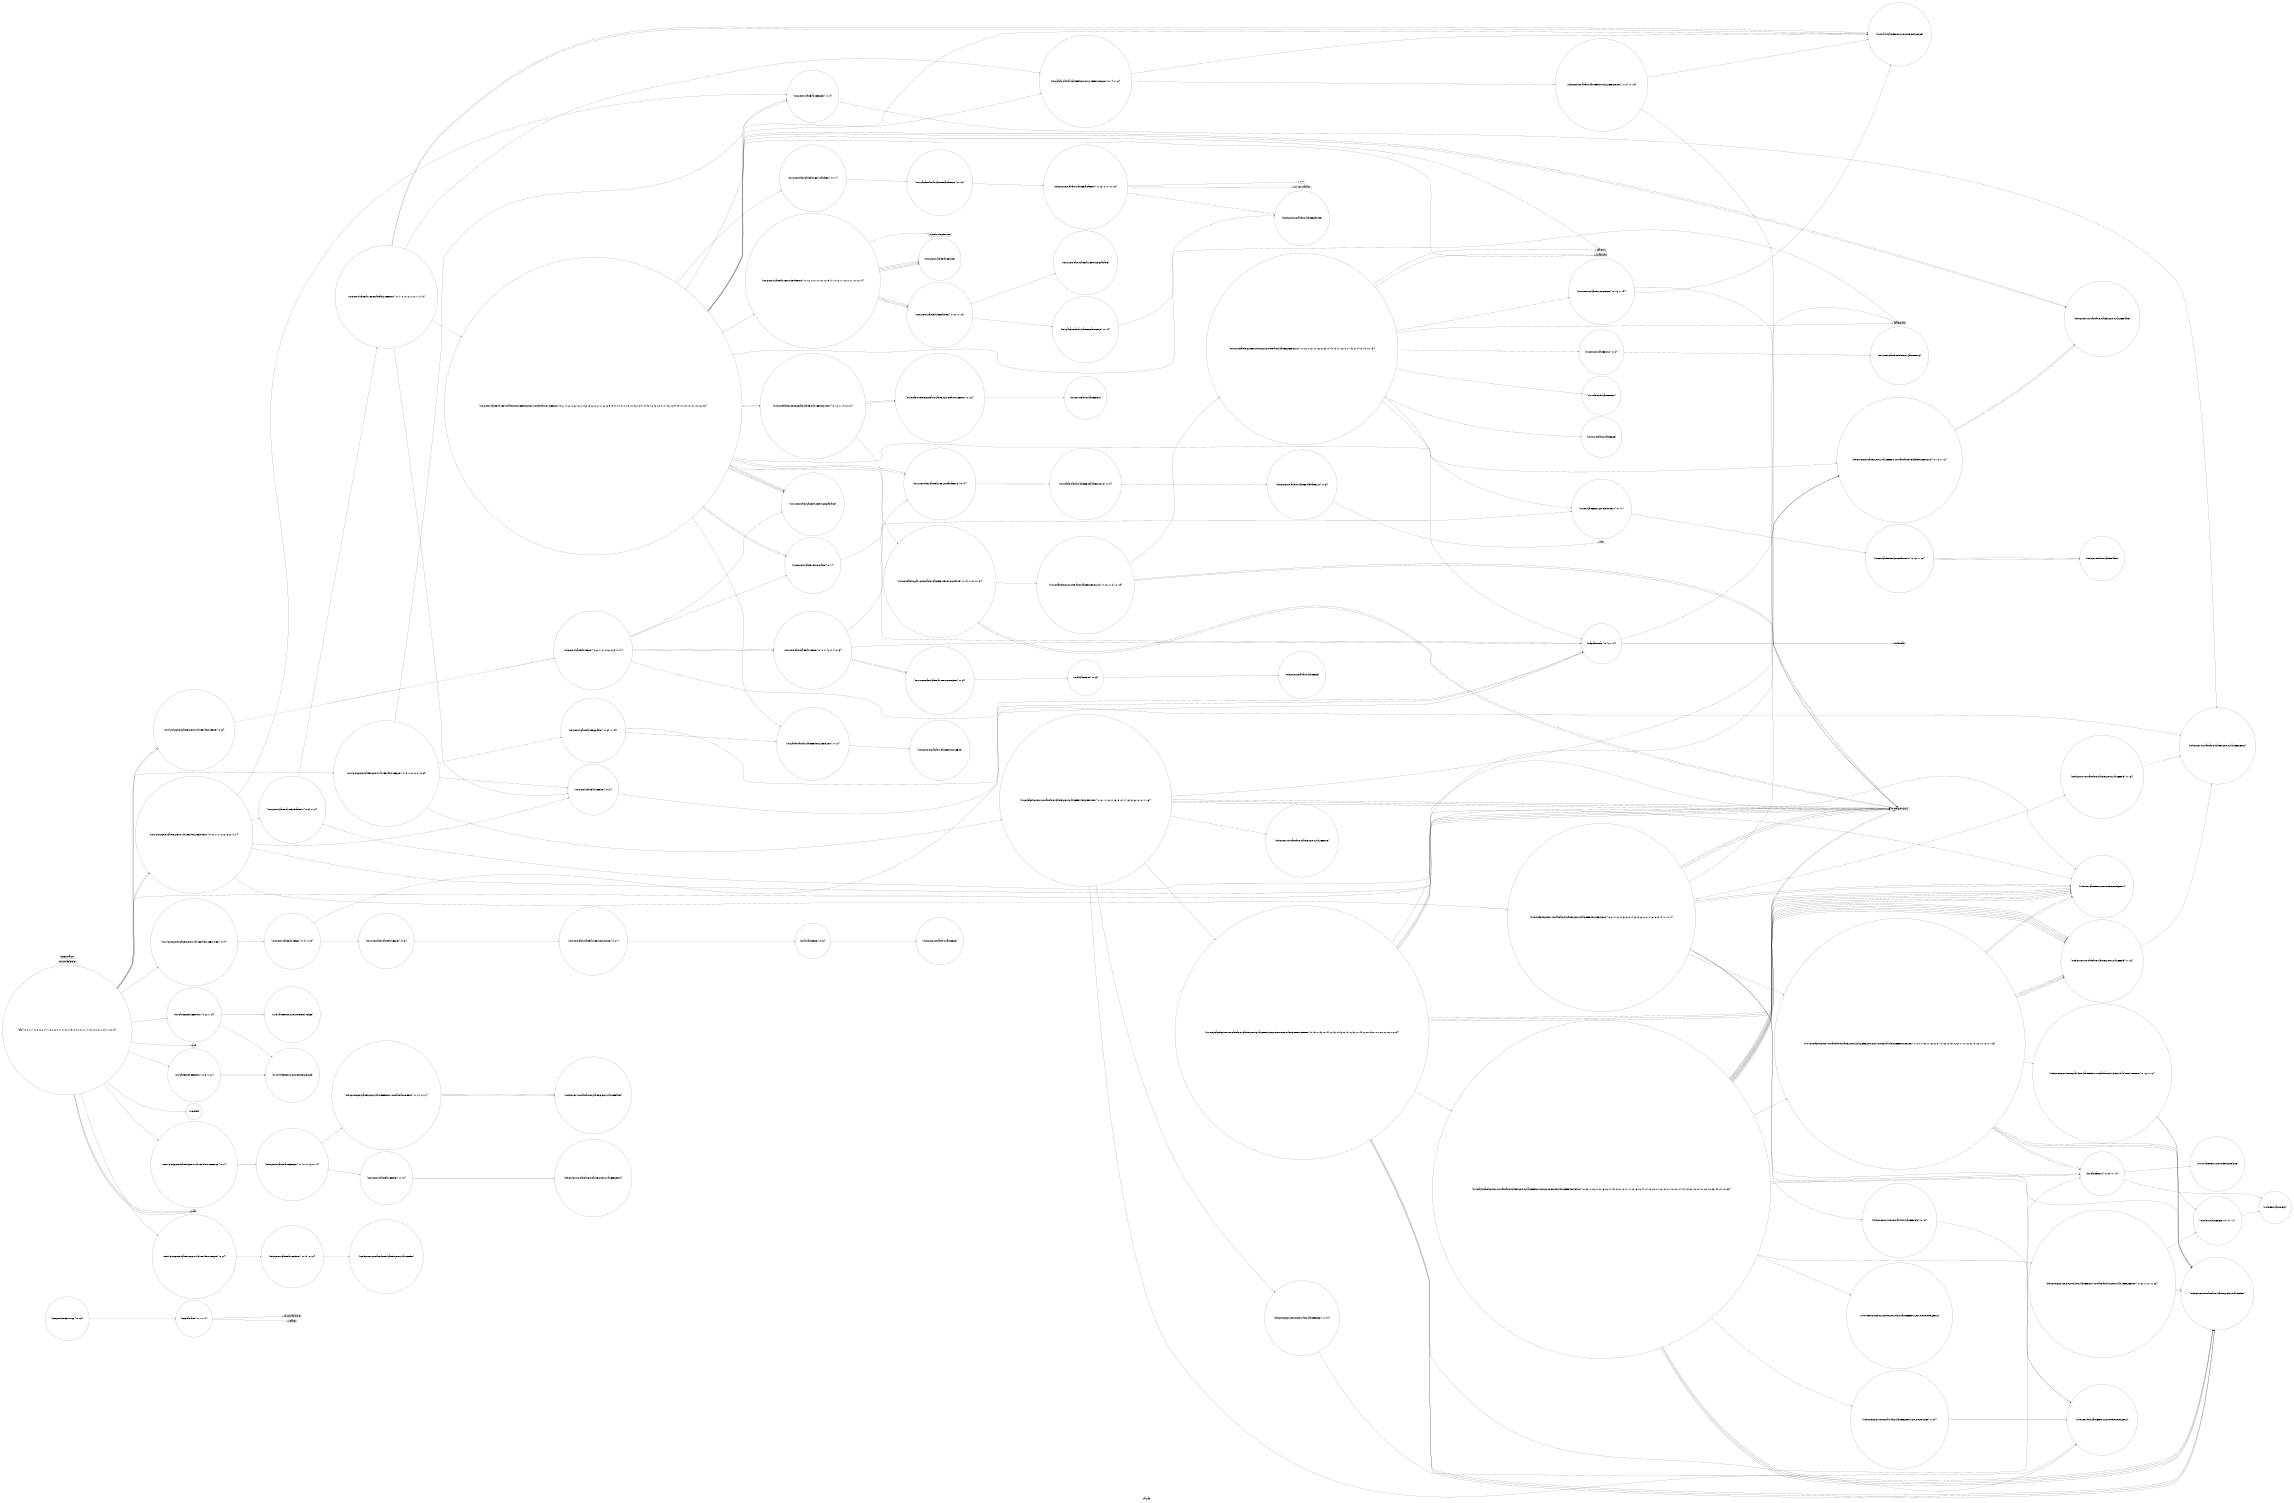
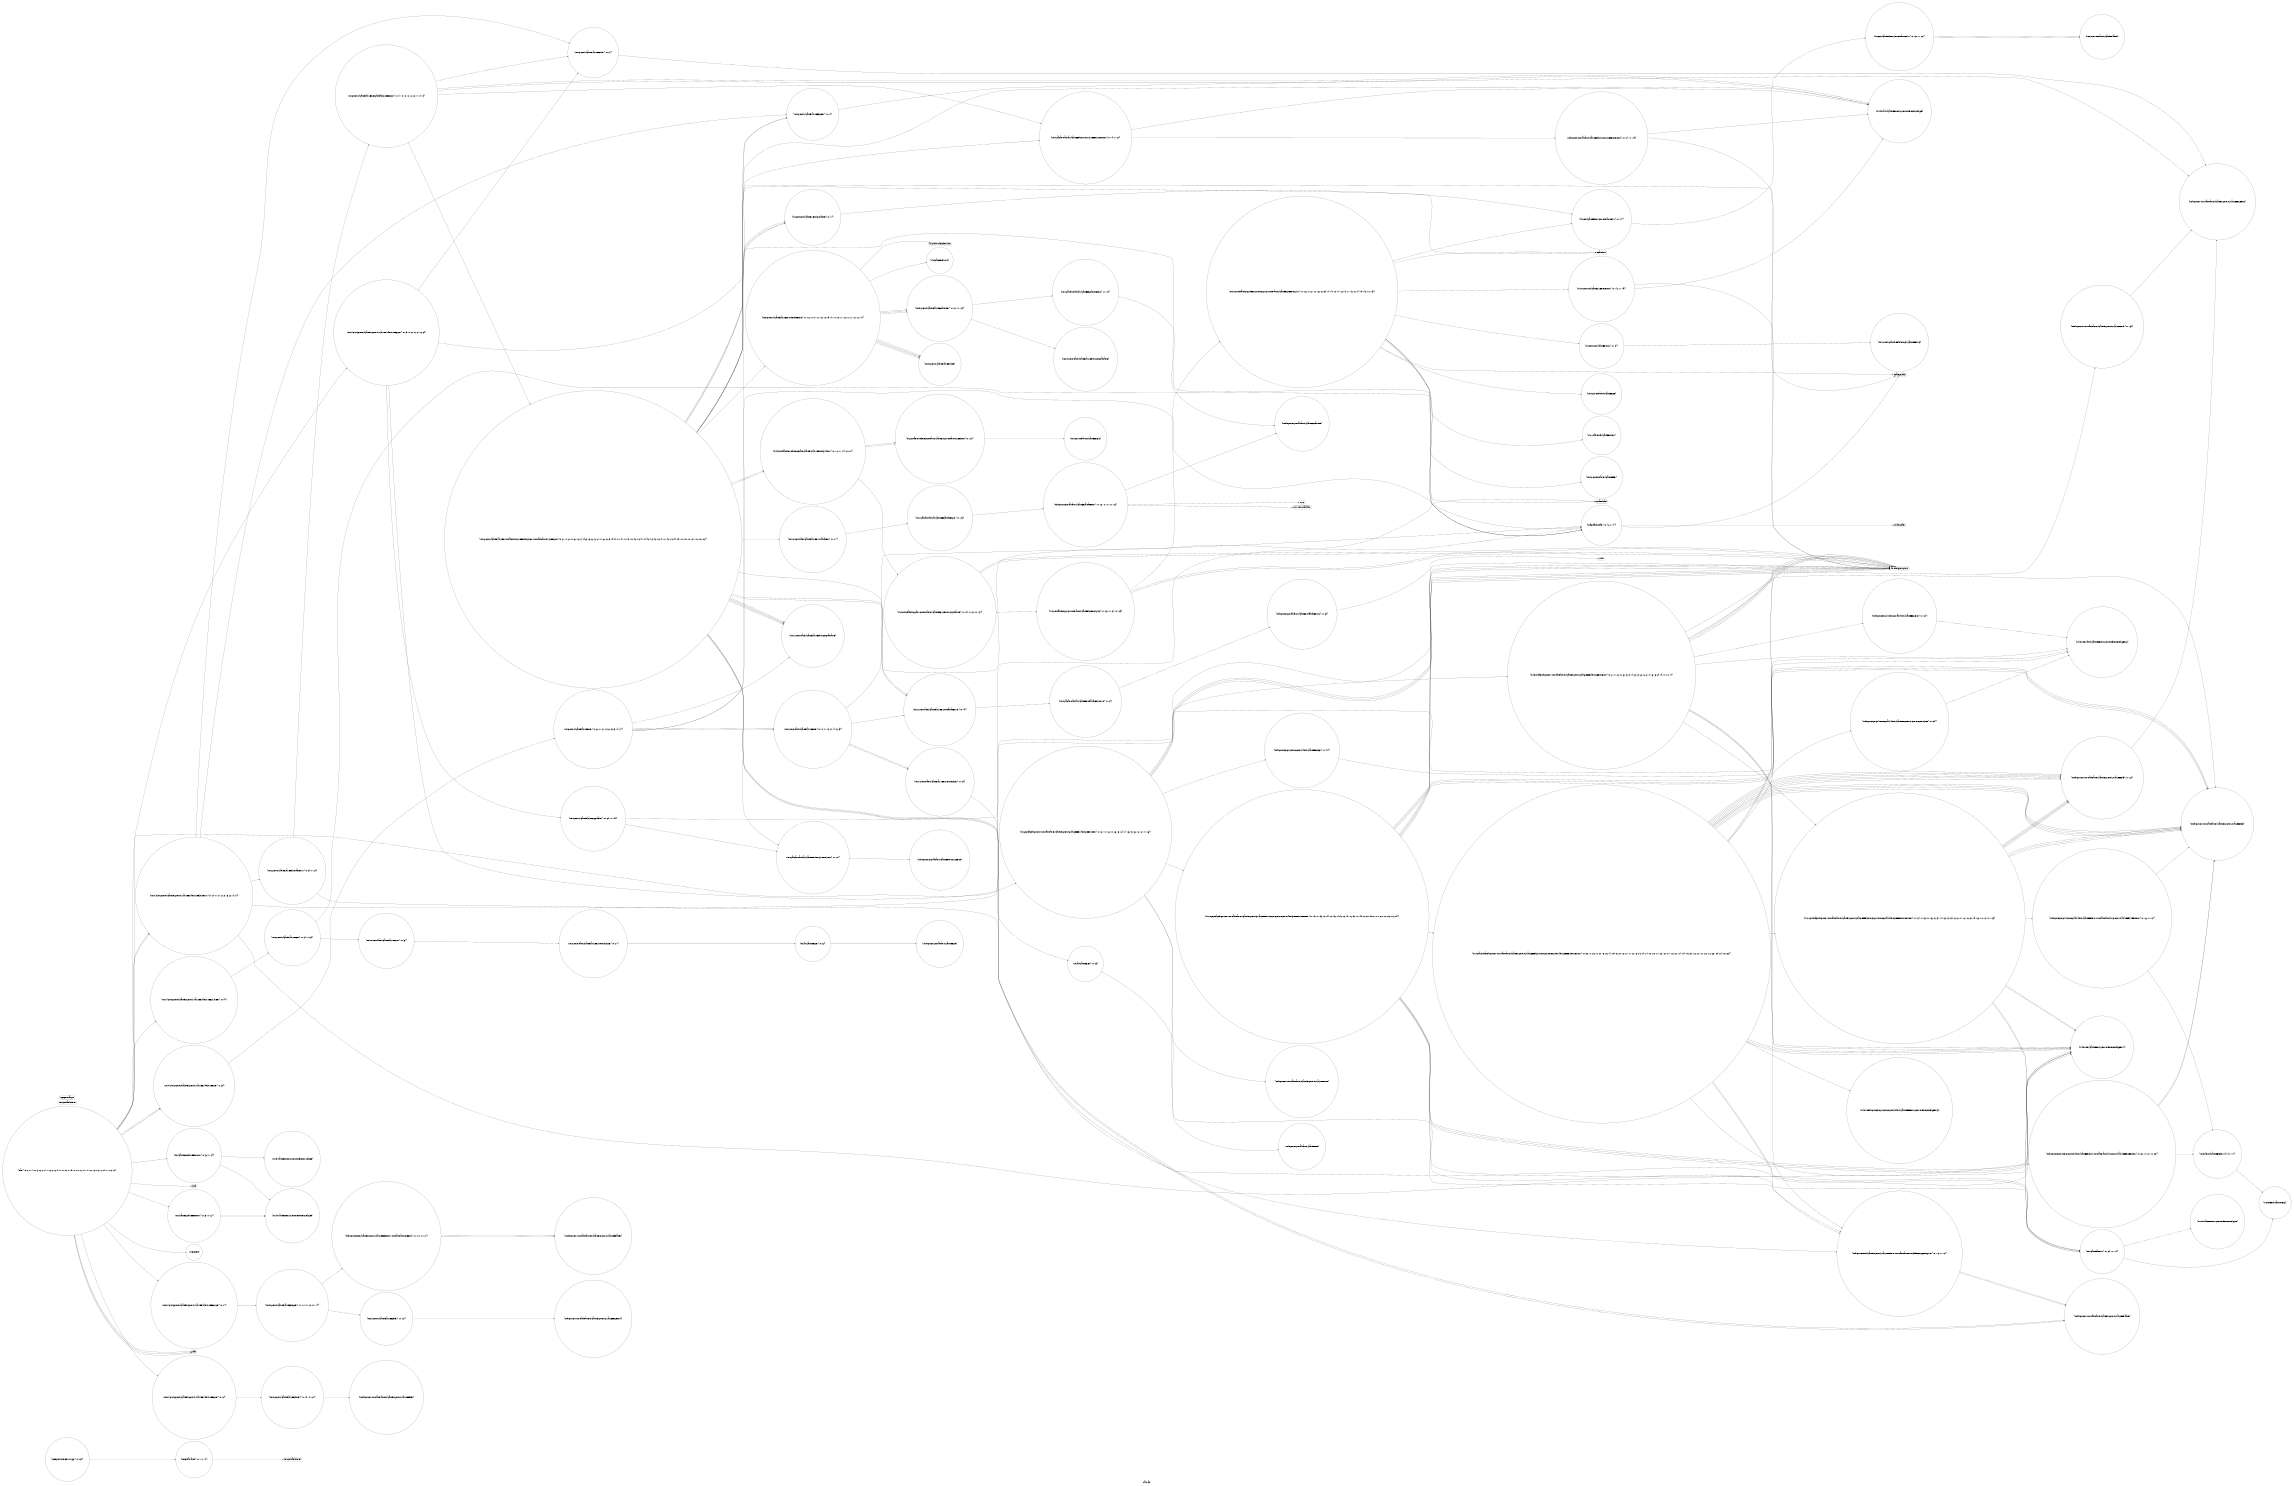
node "{_ZSt3maxImERKT_S2_S2_}": added
node "{_ZNKSt13move_iteratorIPSt4pairIxiEEdeEv}": added
node "__cxa_atexit": removed
